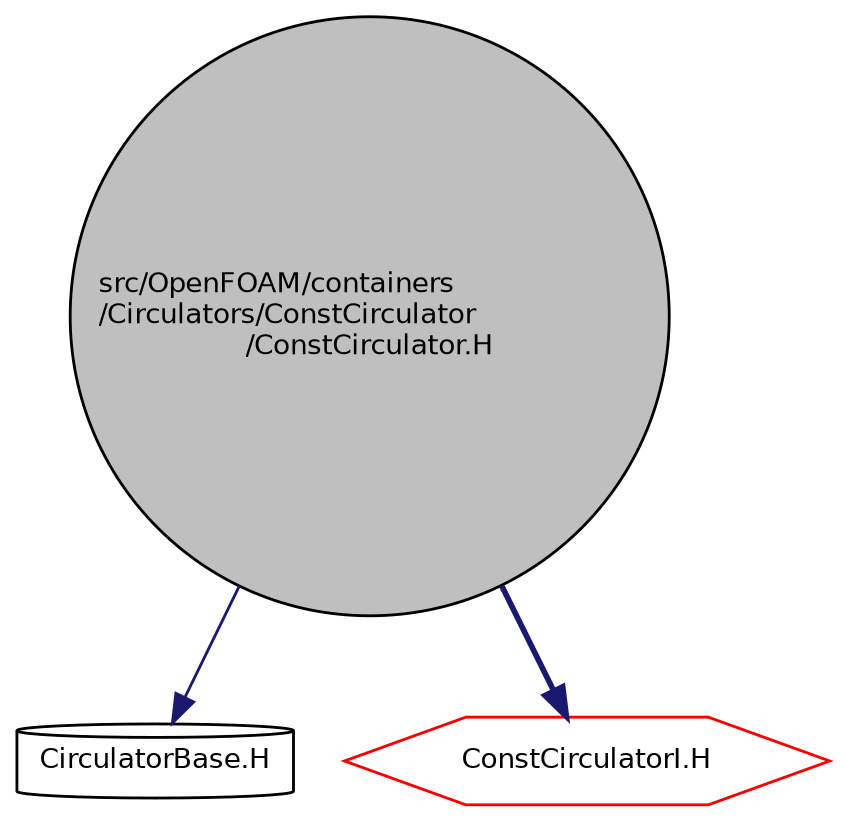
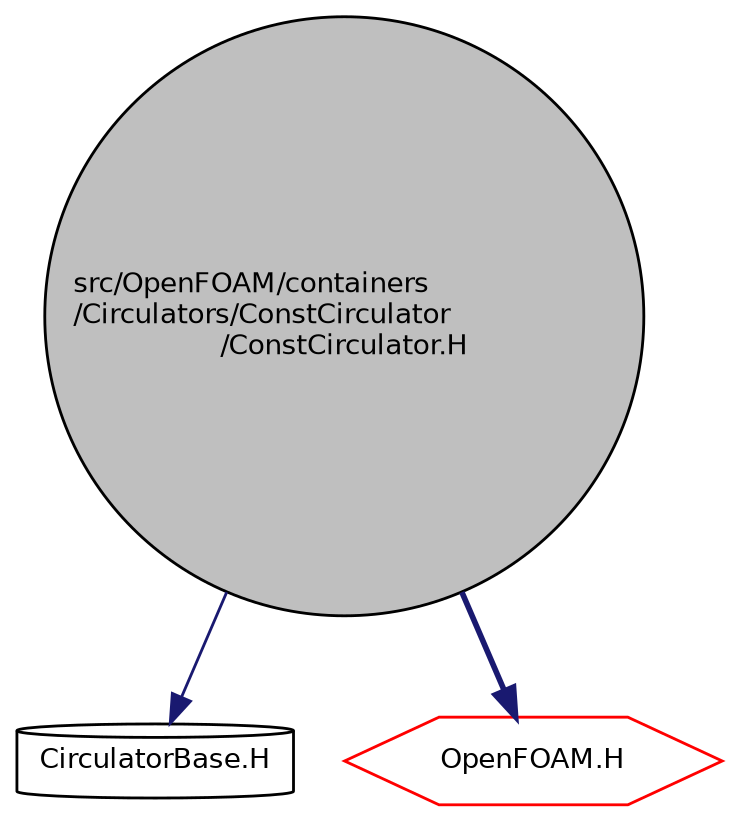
node "ConstCirculatorI.H": label "ConstCirculatorI.H" -> "OpenFOAM.H"
